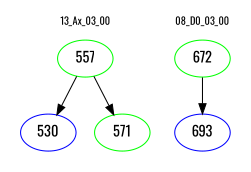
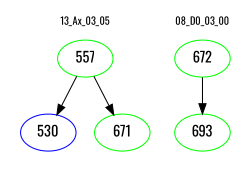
cluster "13_Ax_03_00": label "13_Ax_03_00" -> "13_Ax_03_05"
node "571": label "571" -> "671"
node "693": color blue -> green
